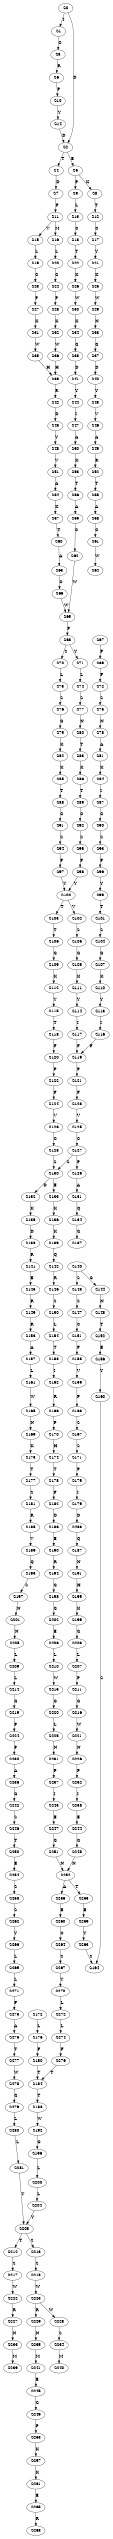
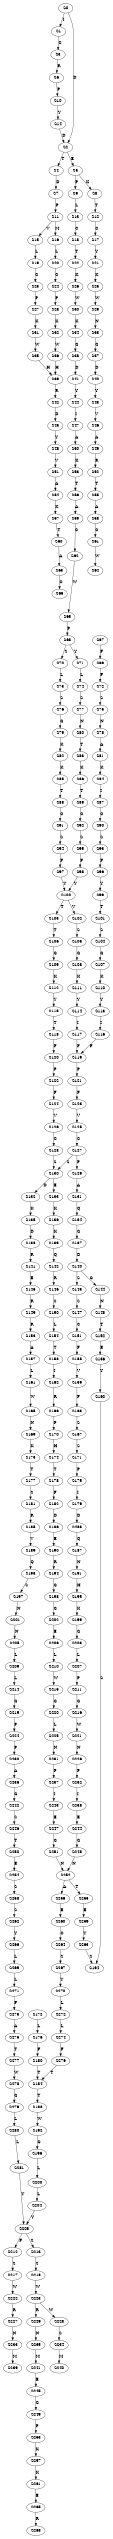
edge "S66" -> "S65": removed, label "W"
edge "S137" -> "S140": added, label "D"
edge "S208" -> "S212": label "T" -> "F"
